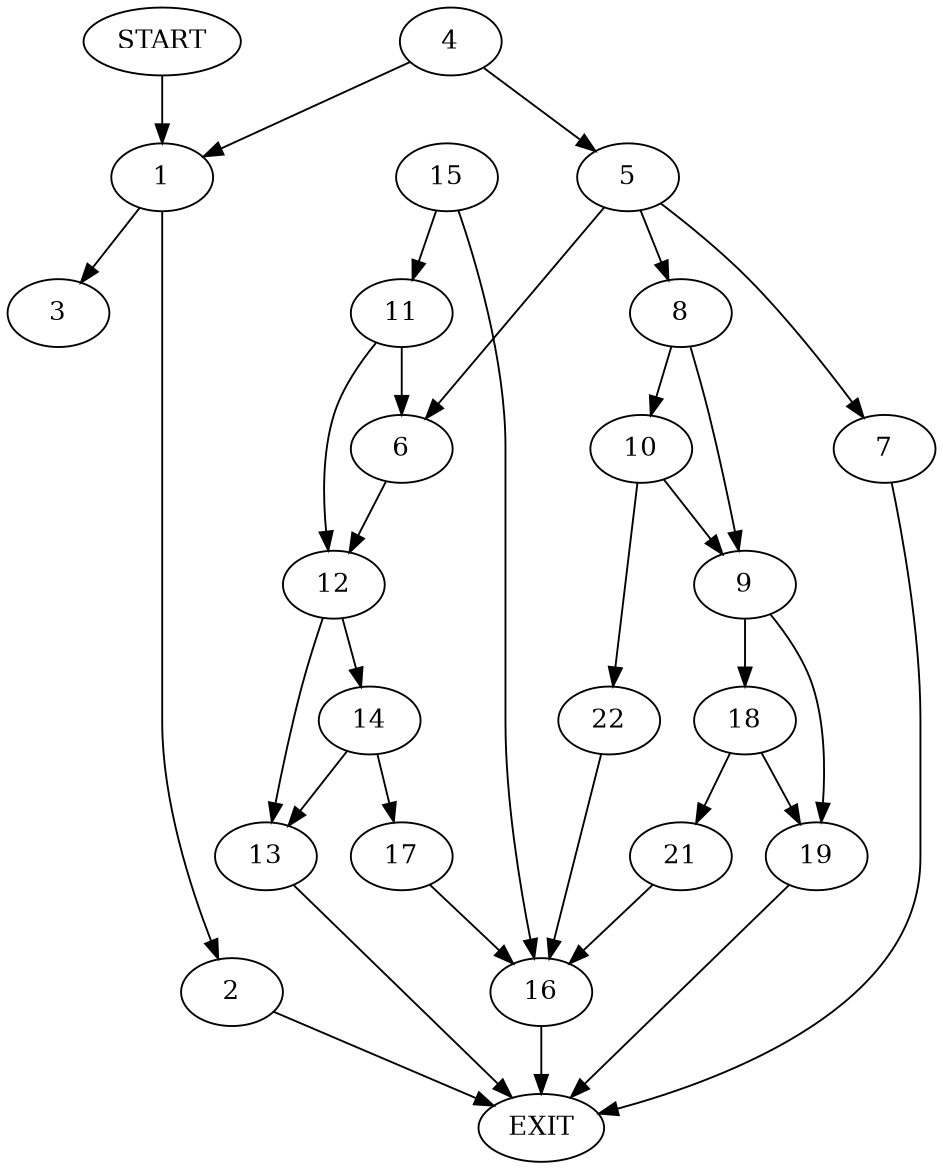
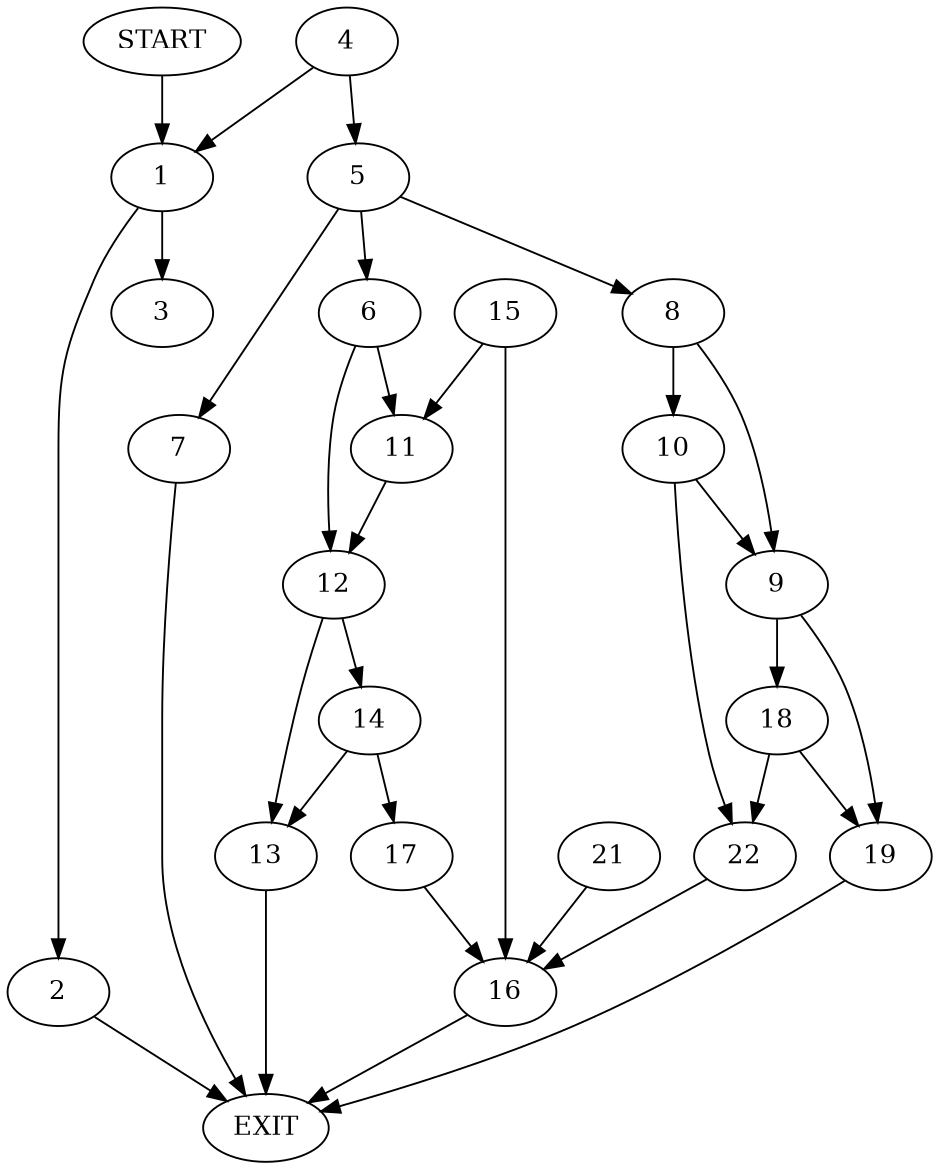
edge "11" -> "6": reversed
edge "18" -> "21": now "18" -> "22"
